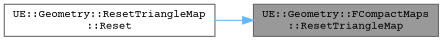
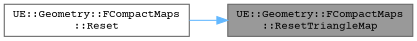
node "UE::Geometry::ResetTriangleMap ::Reset": label "UE::Geometry::ResetTriangleMap ::Reset" -> "UE::Geometry::FCompactMaps ::Reset"
